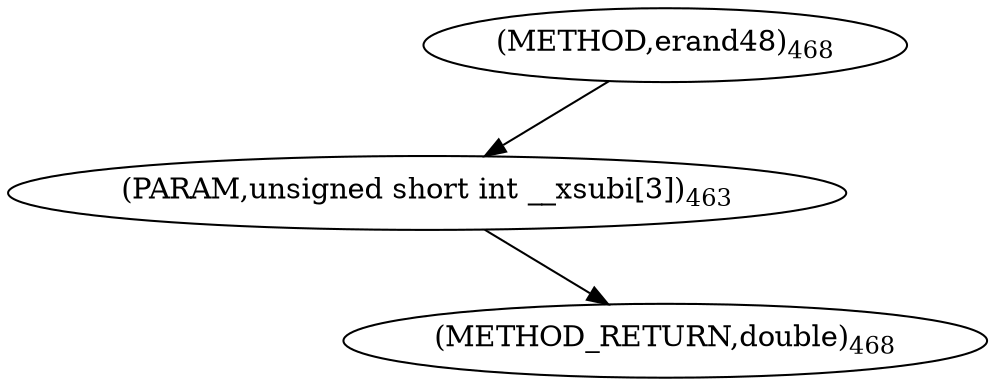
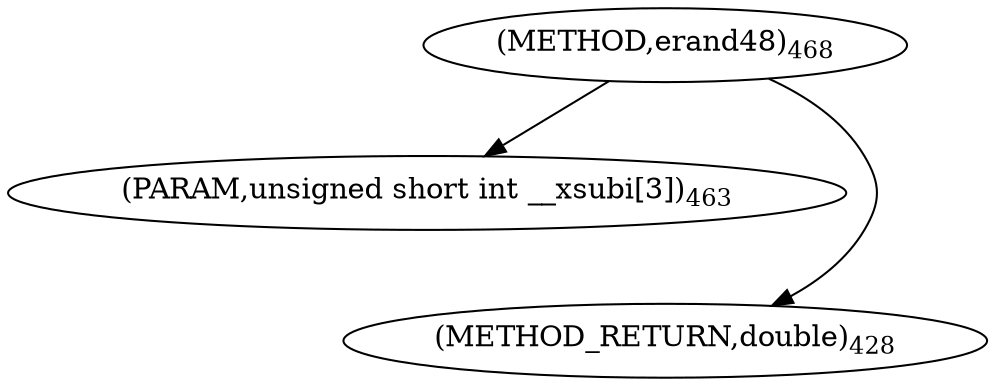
edge "(PARAM,unsigned short int __xsubi[3])" -> "(METHOD_RETURN,double)": now "(METHOD,erand48)" -> "(METHOD_RETURN,double)"
node "(METHOD_RETURN,double)": text "468" -> "428"
